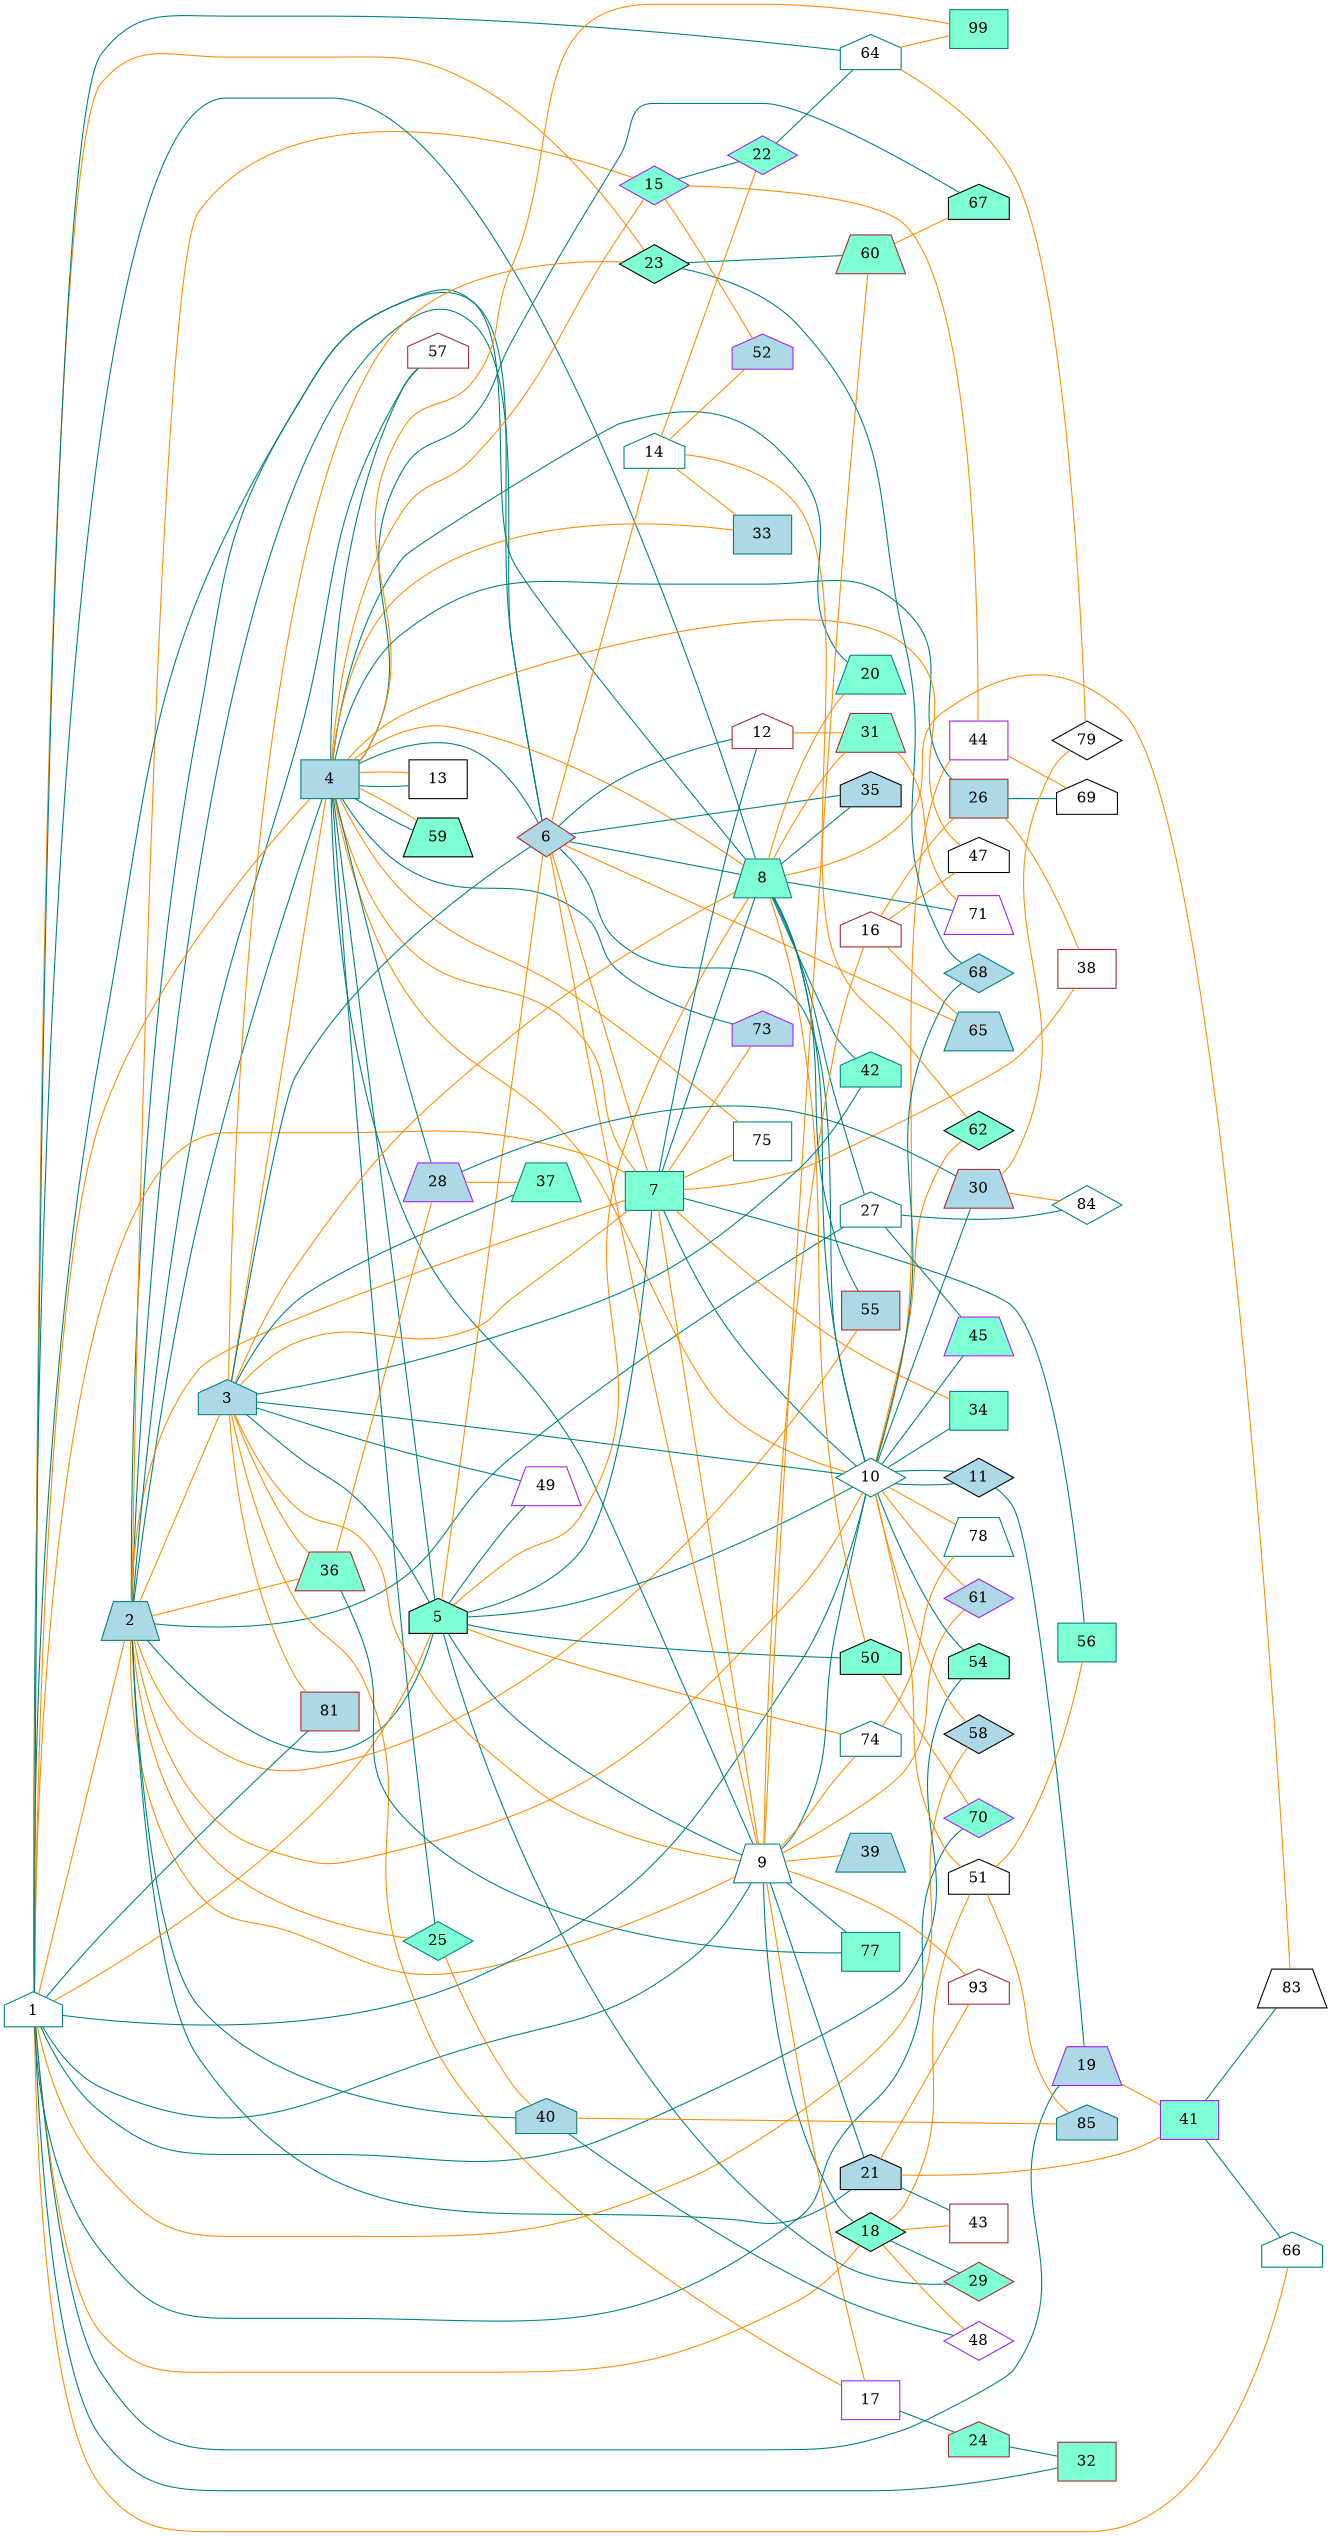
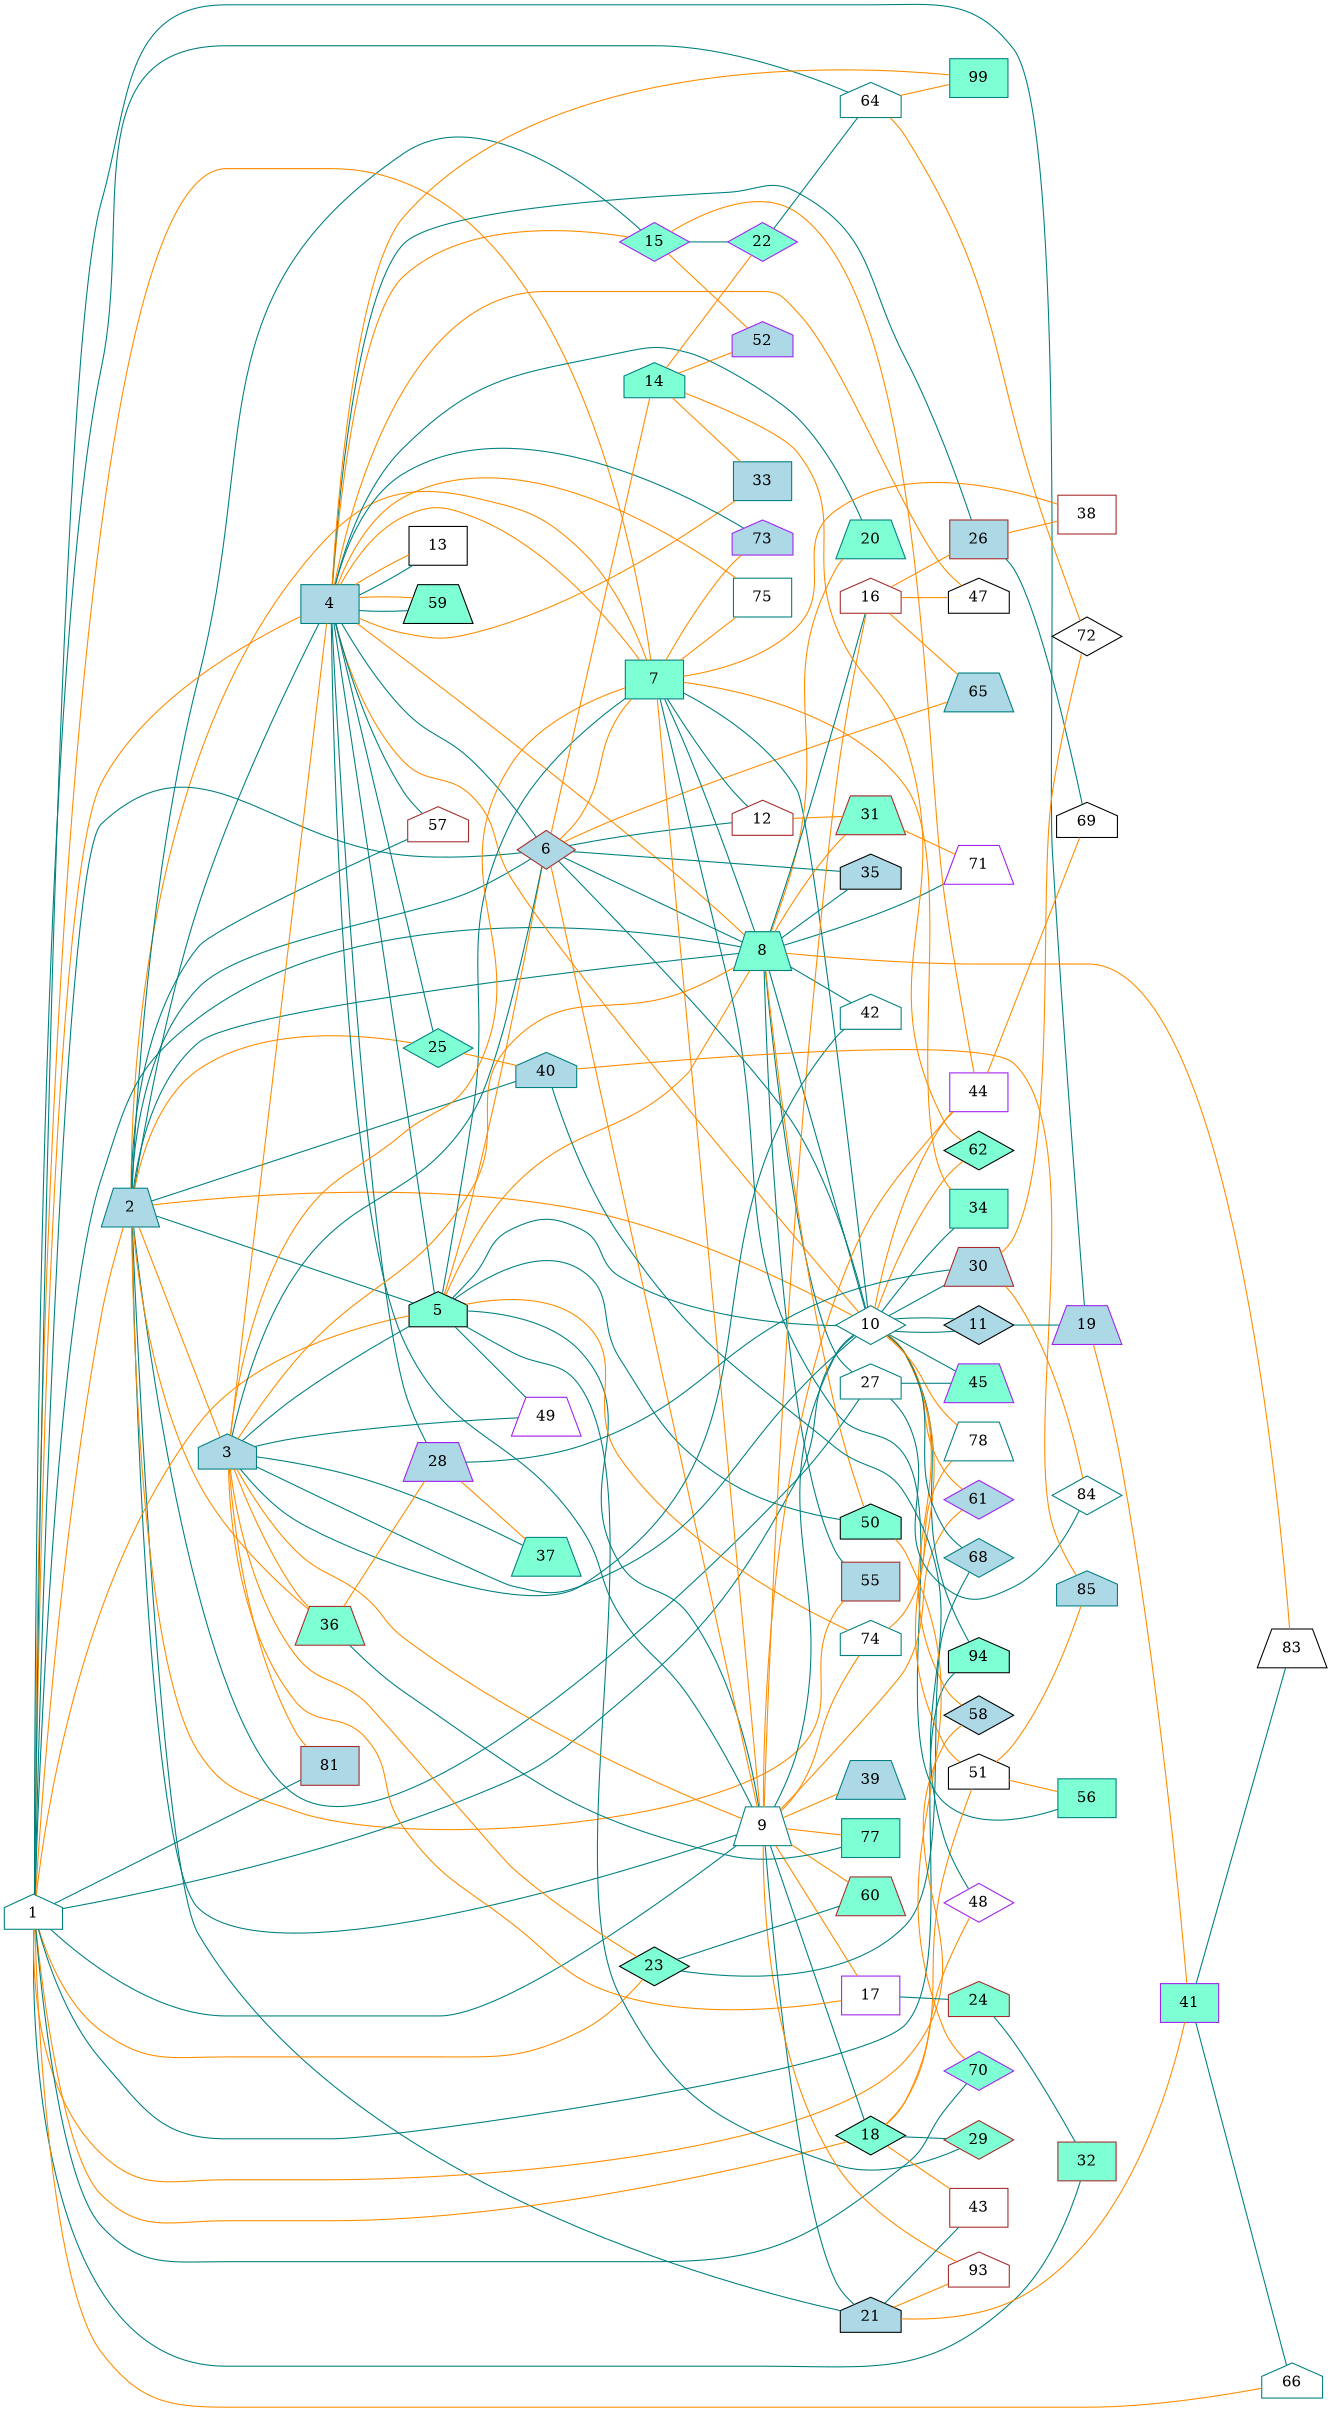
node "67": removed
node "14": fillcolor white -> aquamarine
edge "15" -- "2": color darkorange -> teal
node "79": label "79" -> "72"
edge "16" -- "8": added
node "42": fillcolor aquamarine -> white
edge "44" -- "9": added
node "54": label "54" -> "94"
edge "9" -- "77": color teal -> darkorange
edge "2" -- "9": color darkorange -> teal
